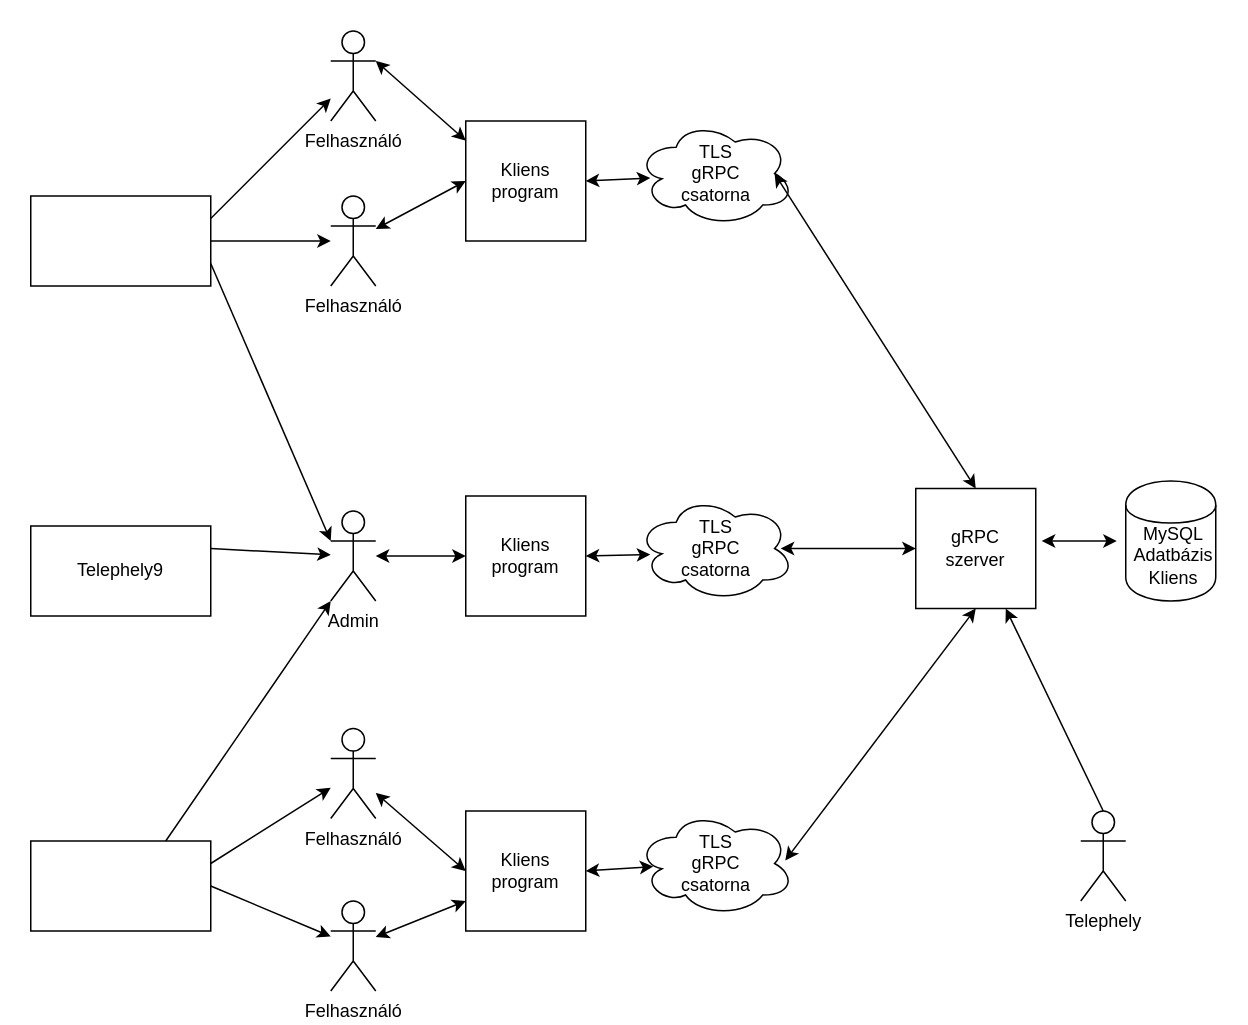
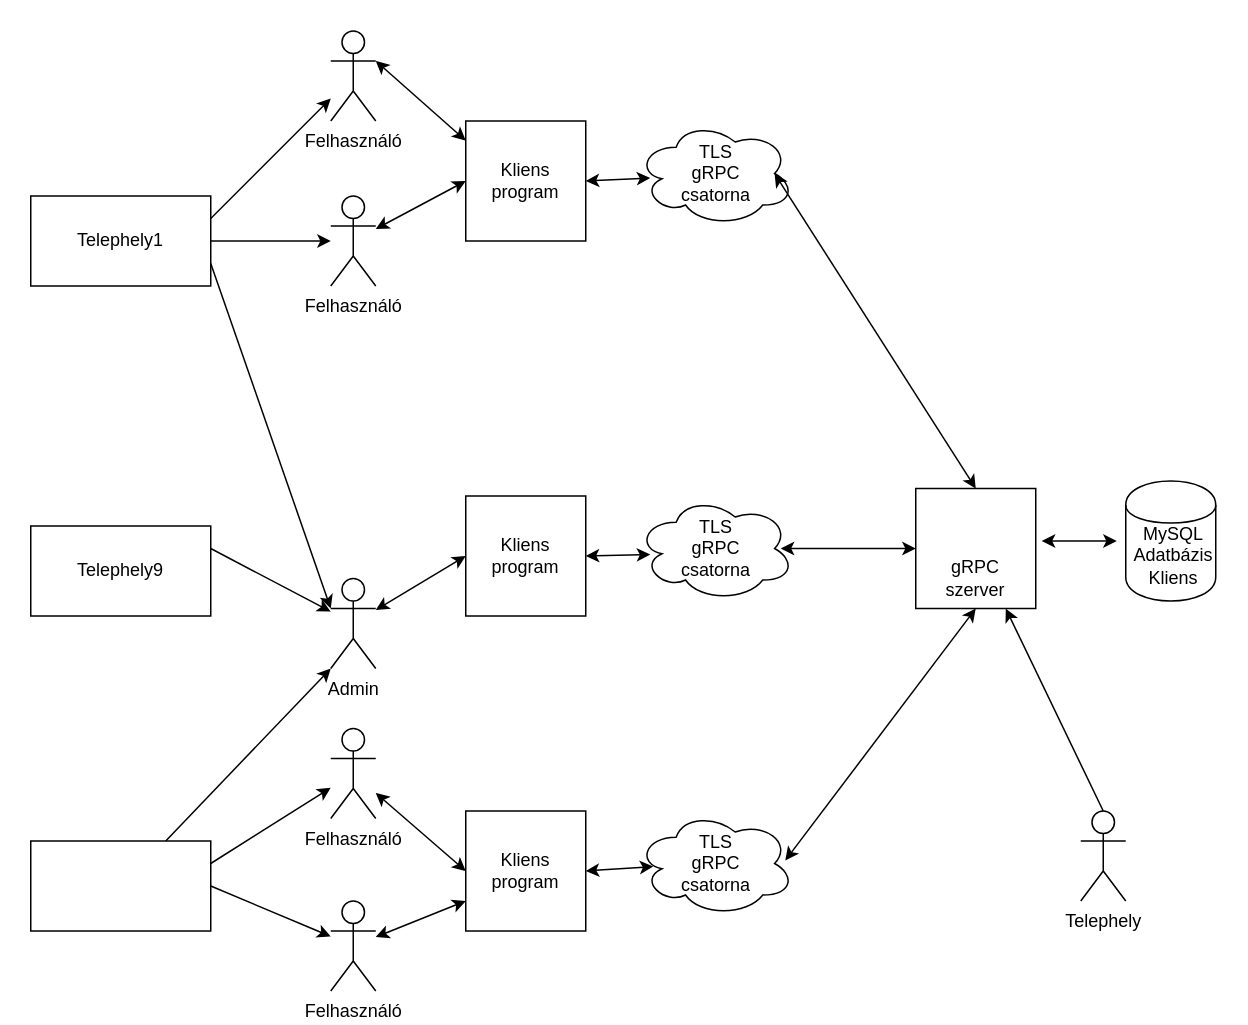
node "Telephely1": added
node "gRPC szerver": moved (976, 548) -> (976, 578)
node "Admin": moved (353, 556) -> (353, 623)
